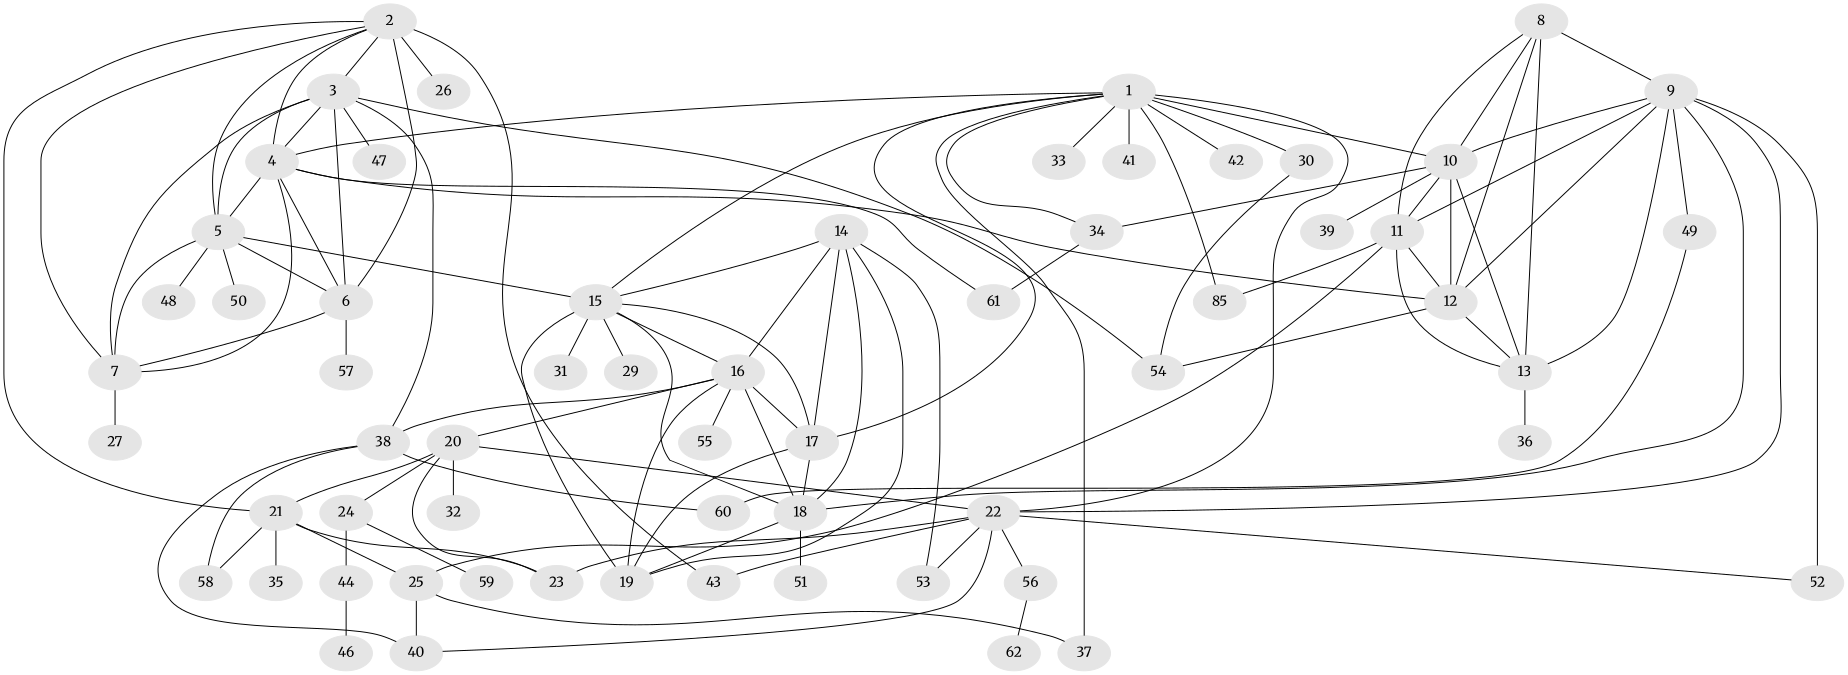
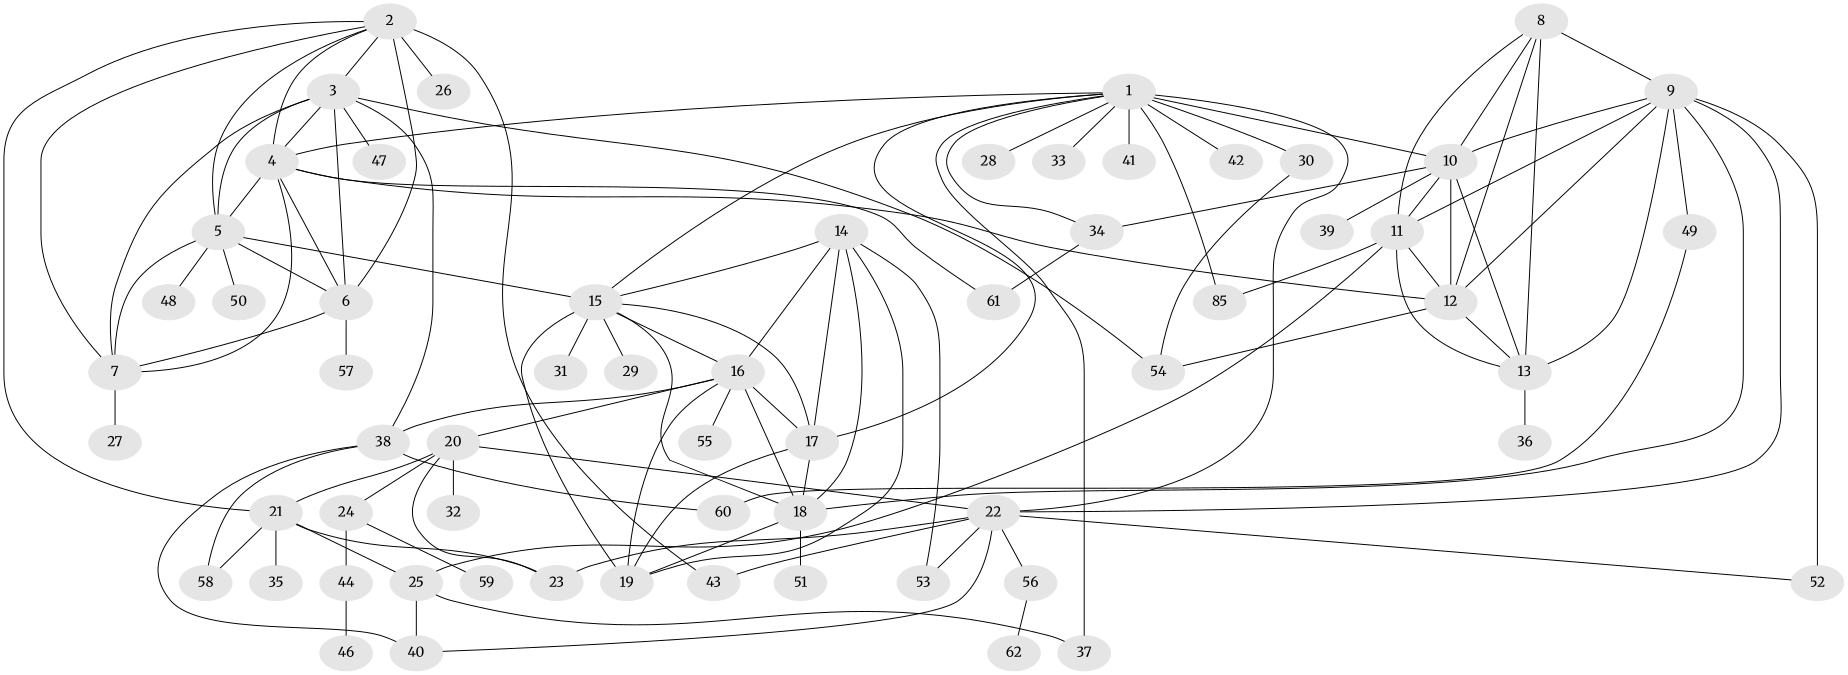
node "28": added
